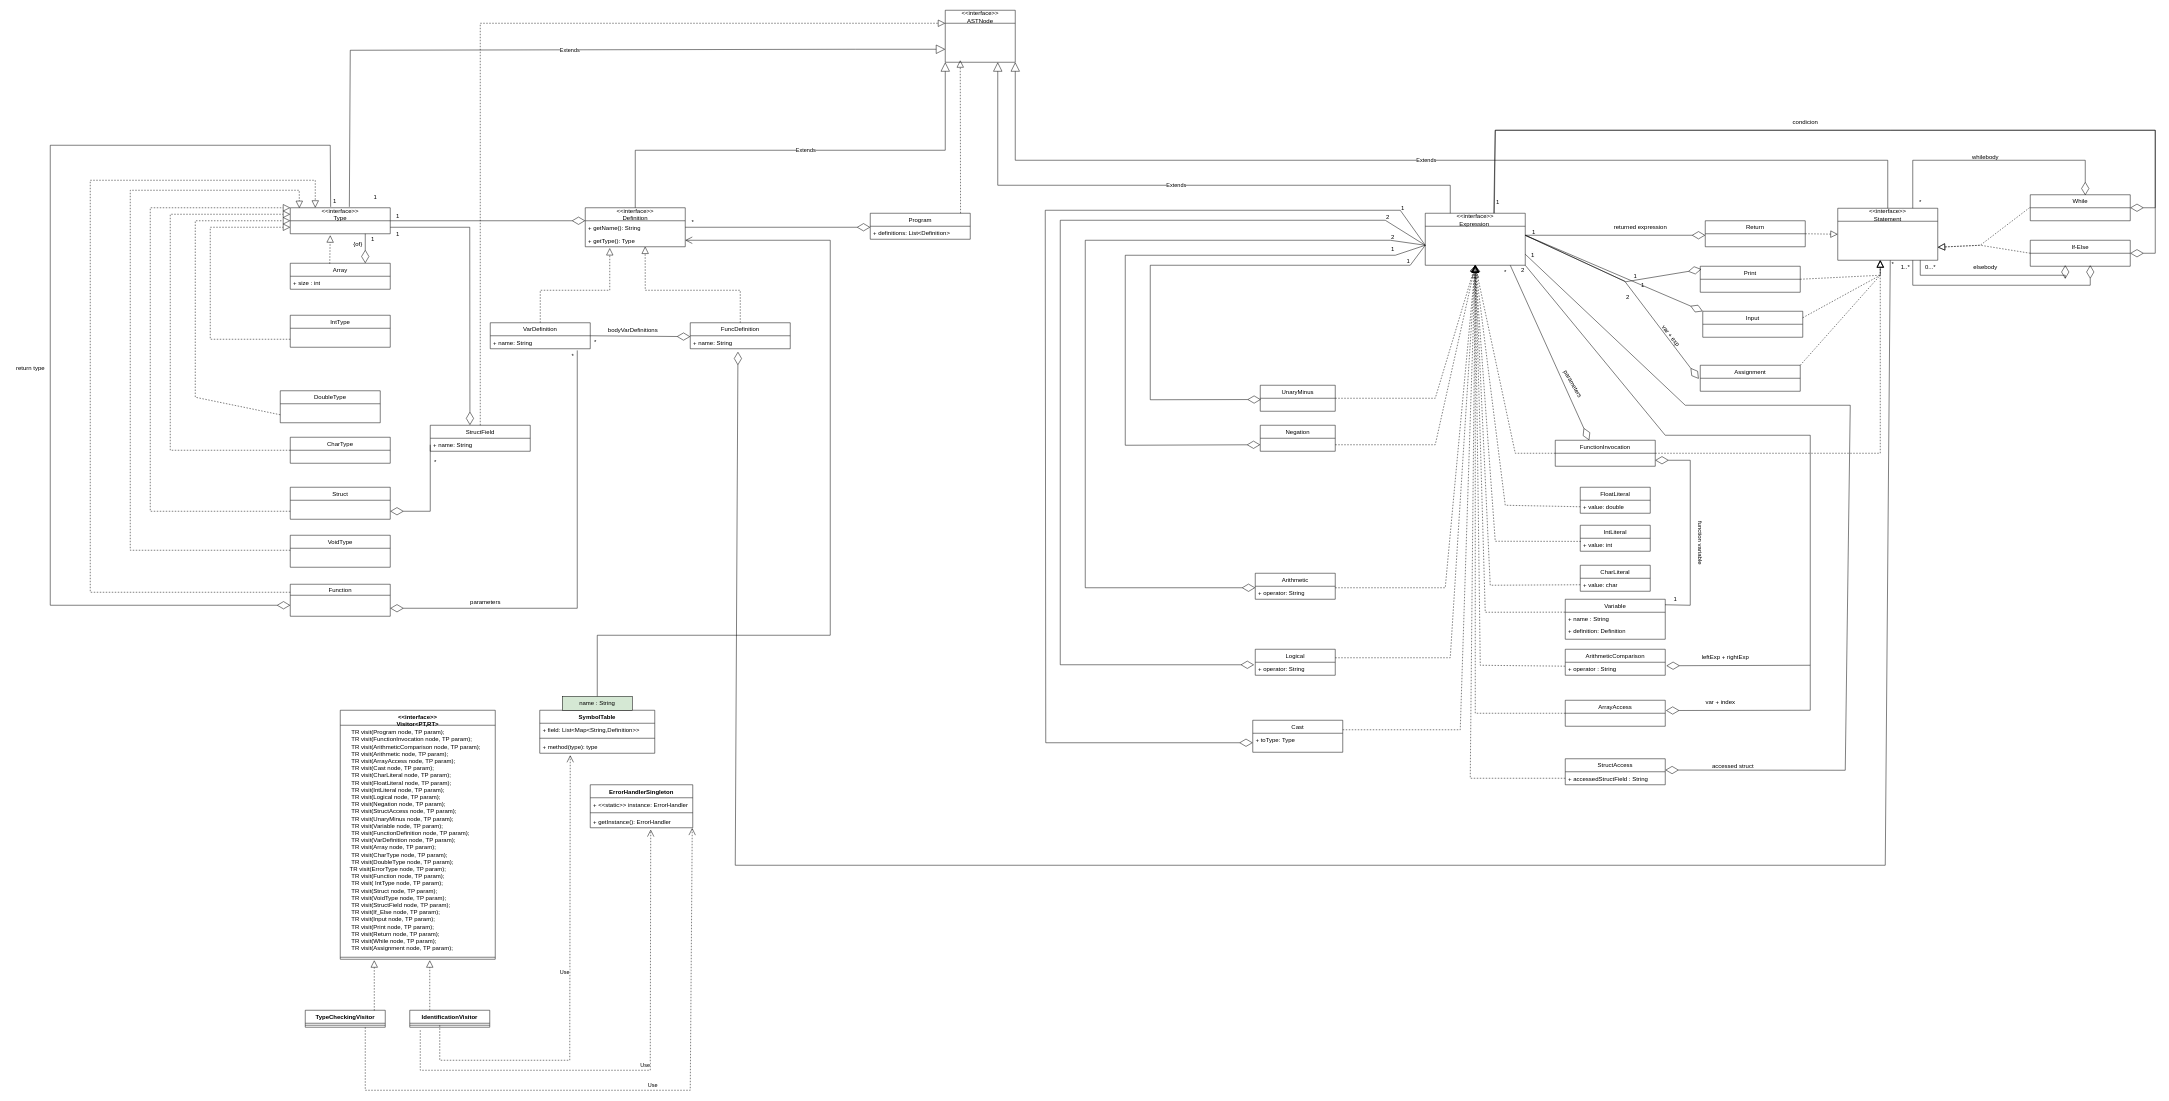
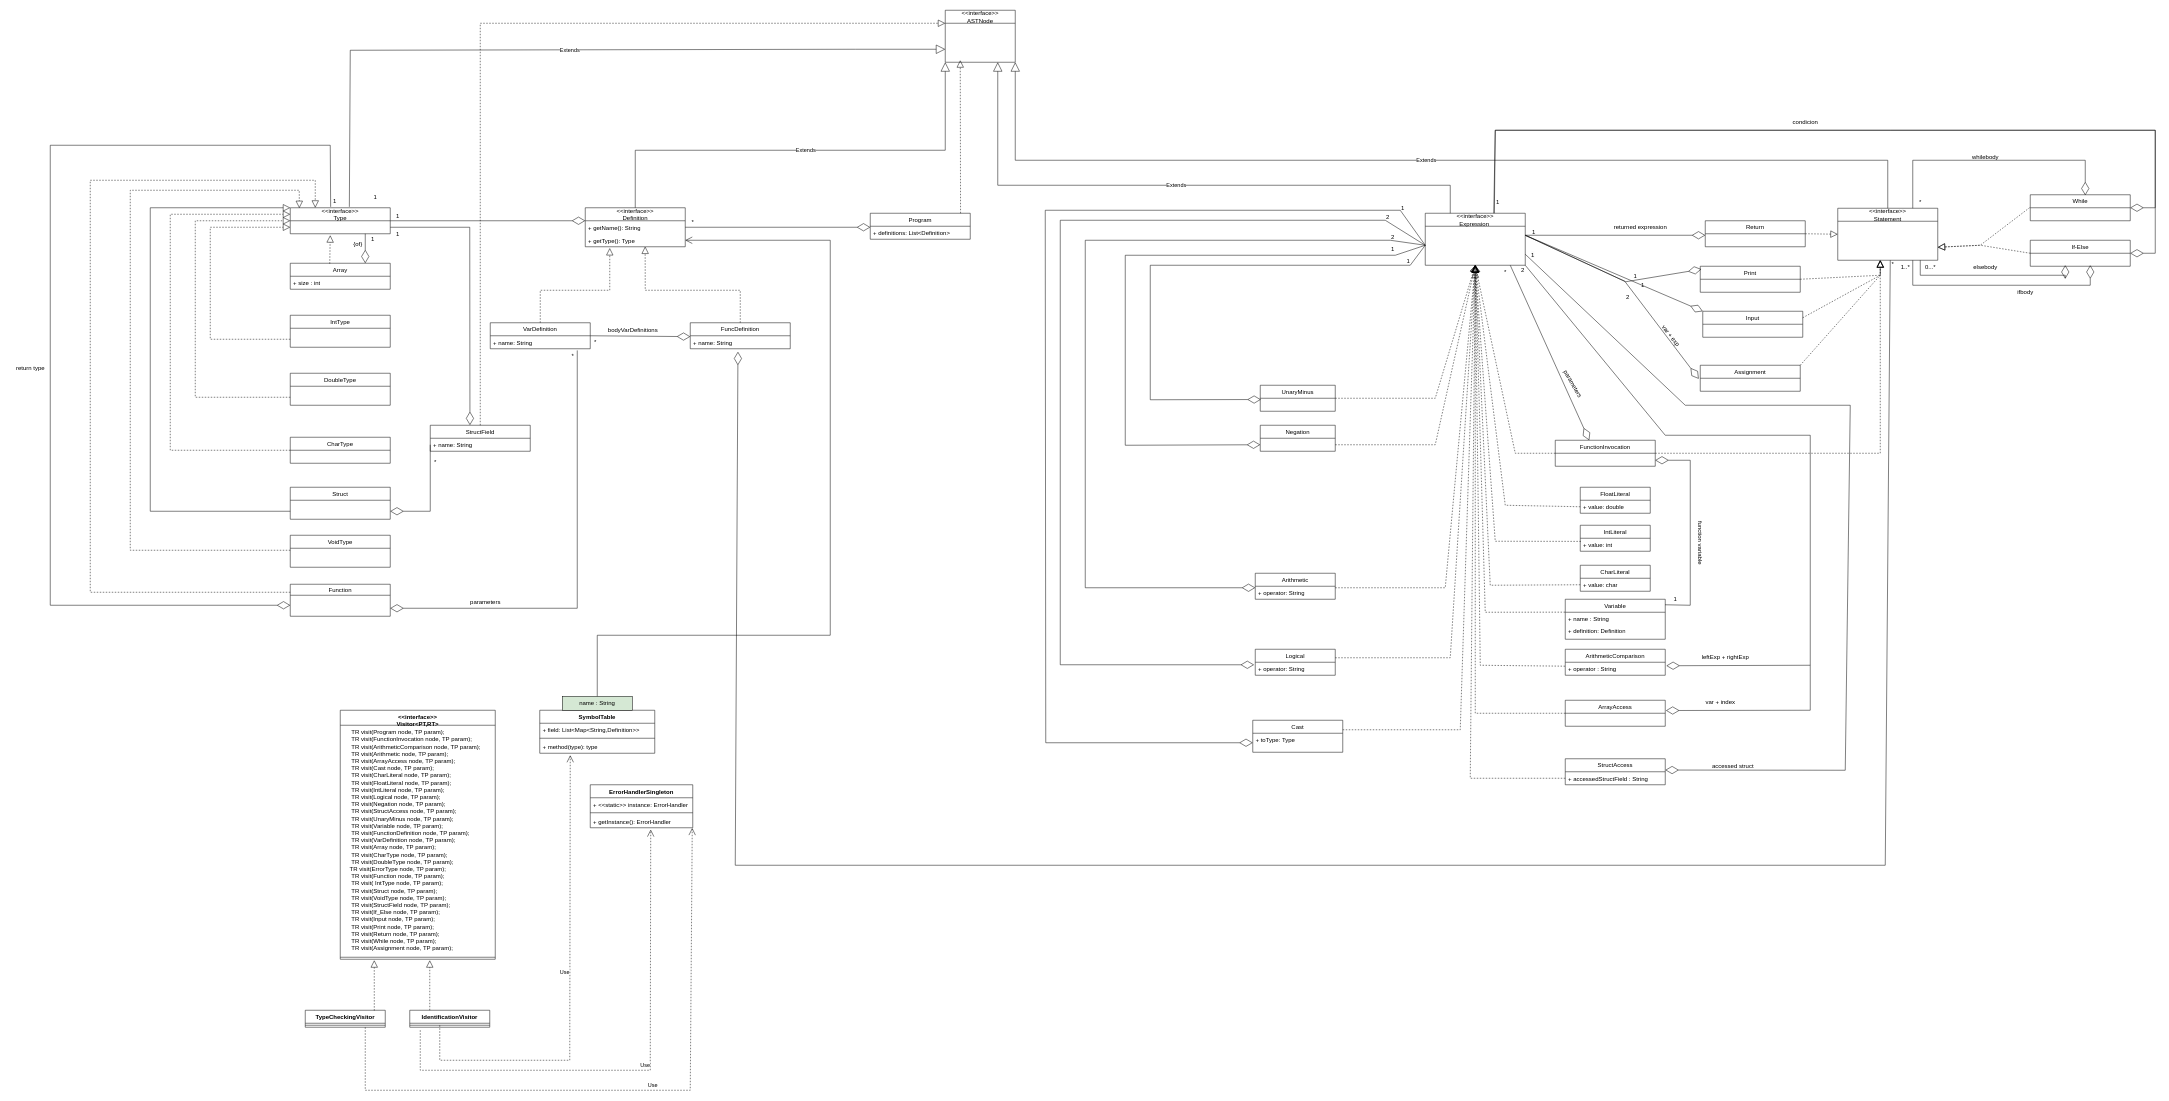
node "ifbody": added
edge "Struct" -> "<<interface>> Type": style dashed -> solid
node "DoubleType": moved (330, 407) -> (340, 389)
